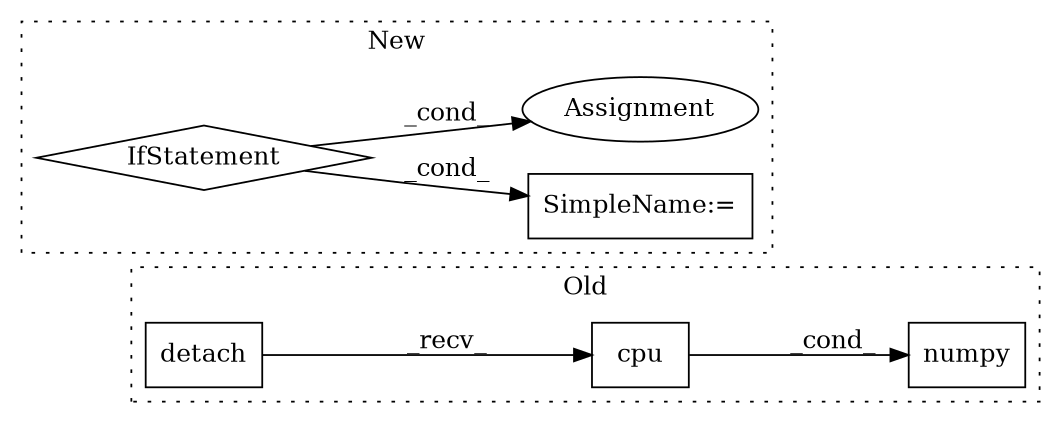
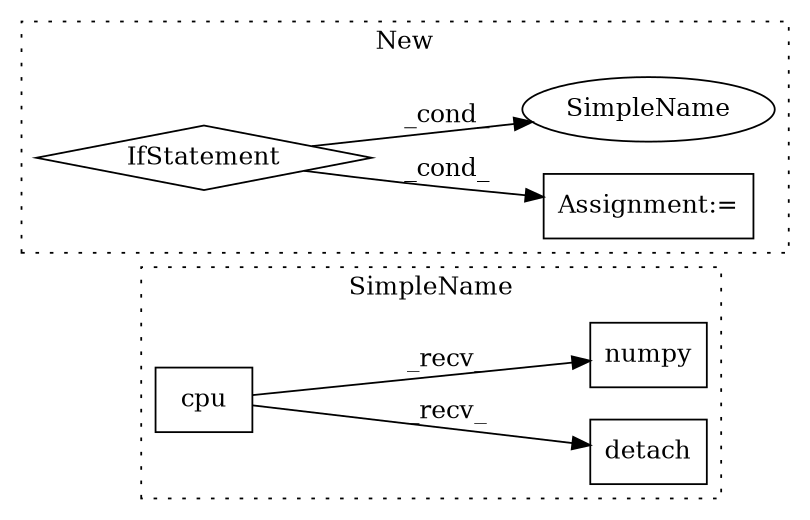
node "Assignment": label "Assignment" -> "SimpleName"
node "SimpleName:=": label "SimpleName:=" -> "Assignment:="
cluster "Old": label "Old" -> "SimpleName"
edge "cpu" -> "numpy": label "_cond_" -> "_recv_"
edge "detach" -> "cpu": reversed
